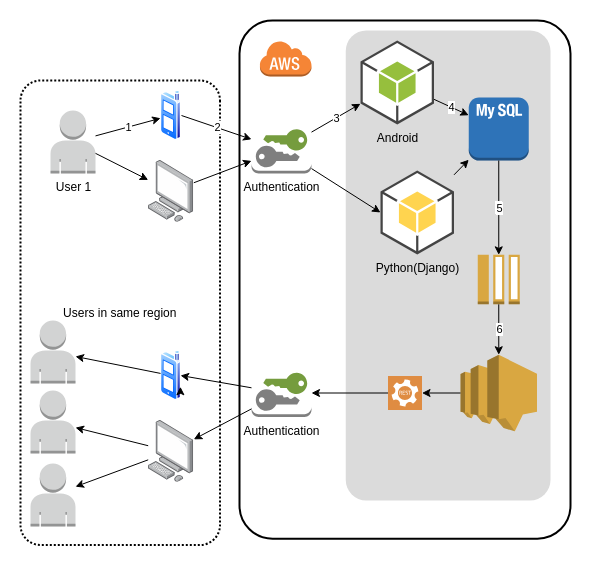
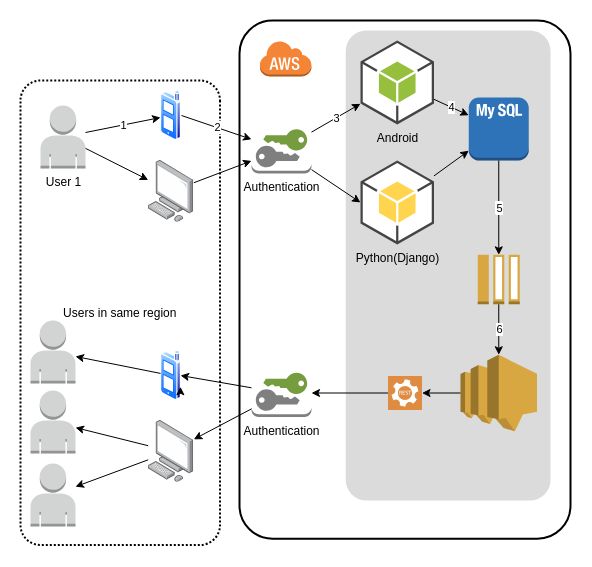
node "User 1": moved (73, 142) -> (63, 137)
node "Python(Django)": moved (417, 213) -> (397, 203)
